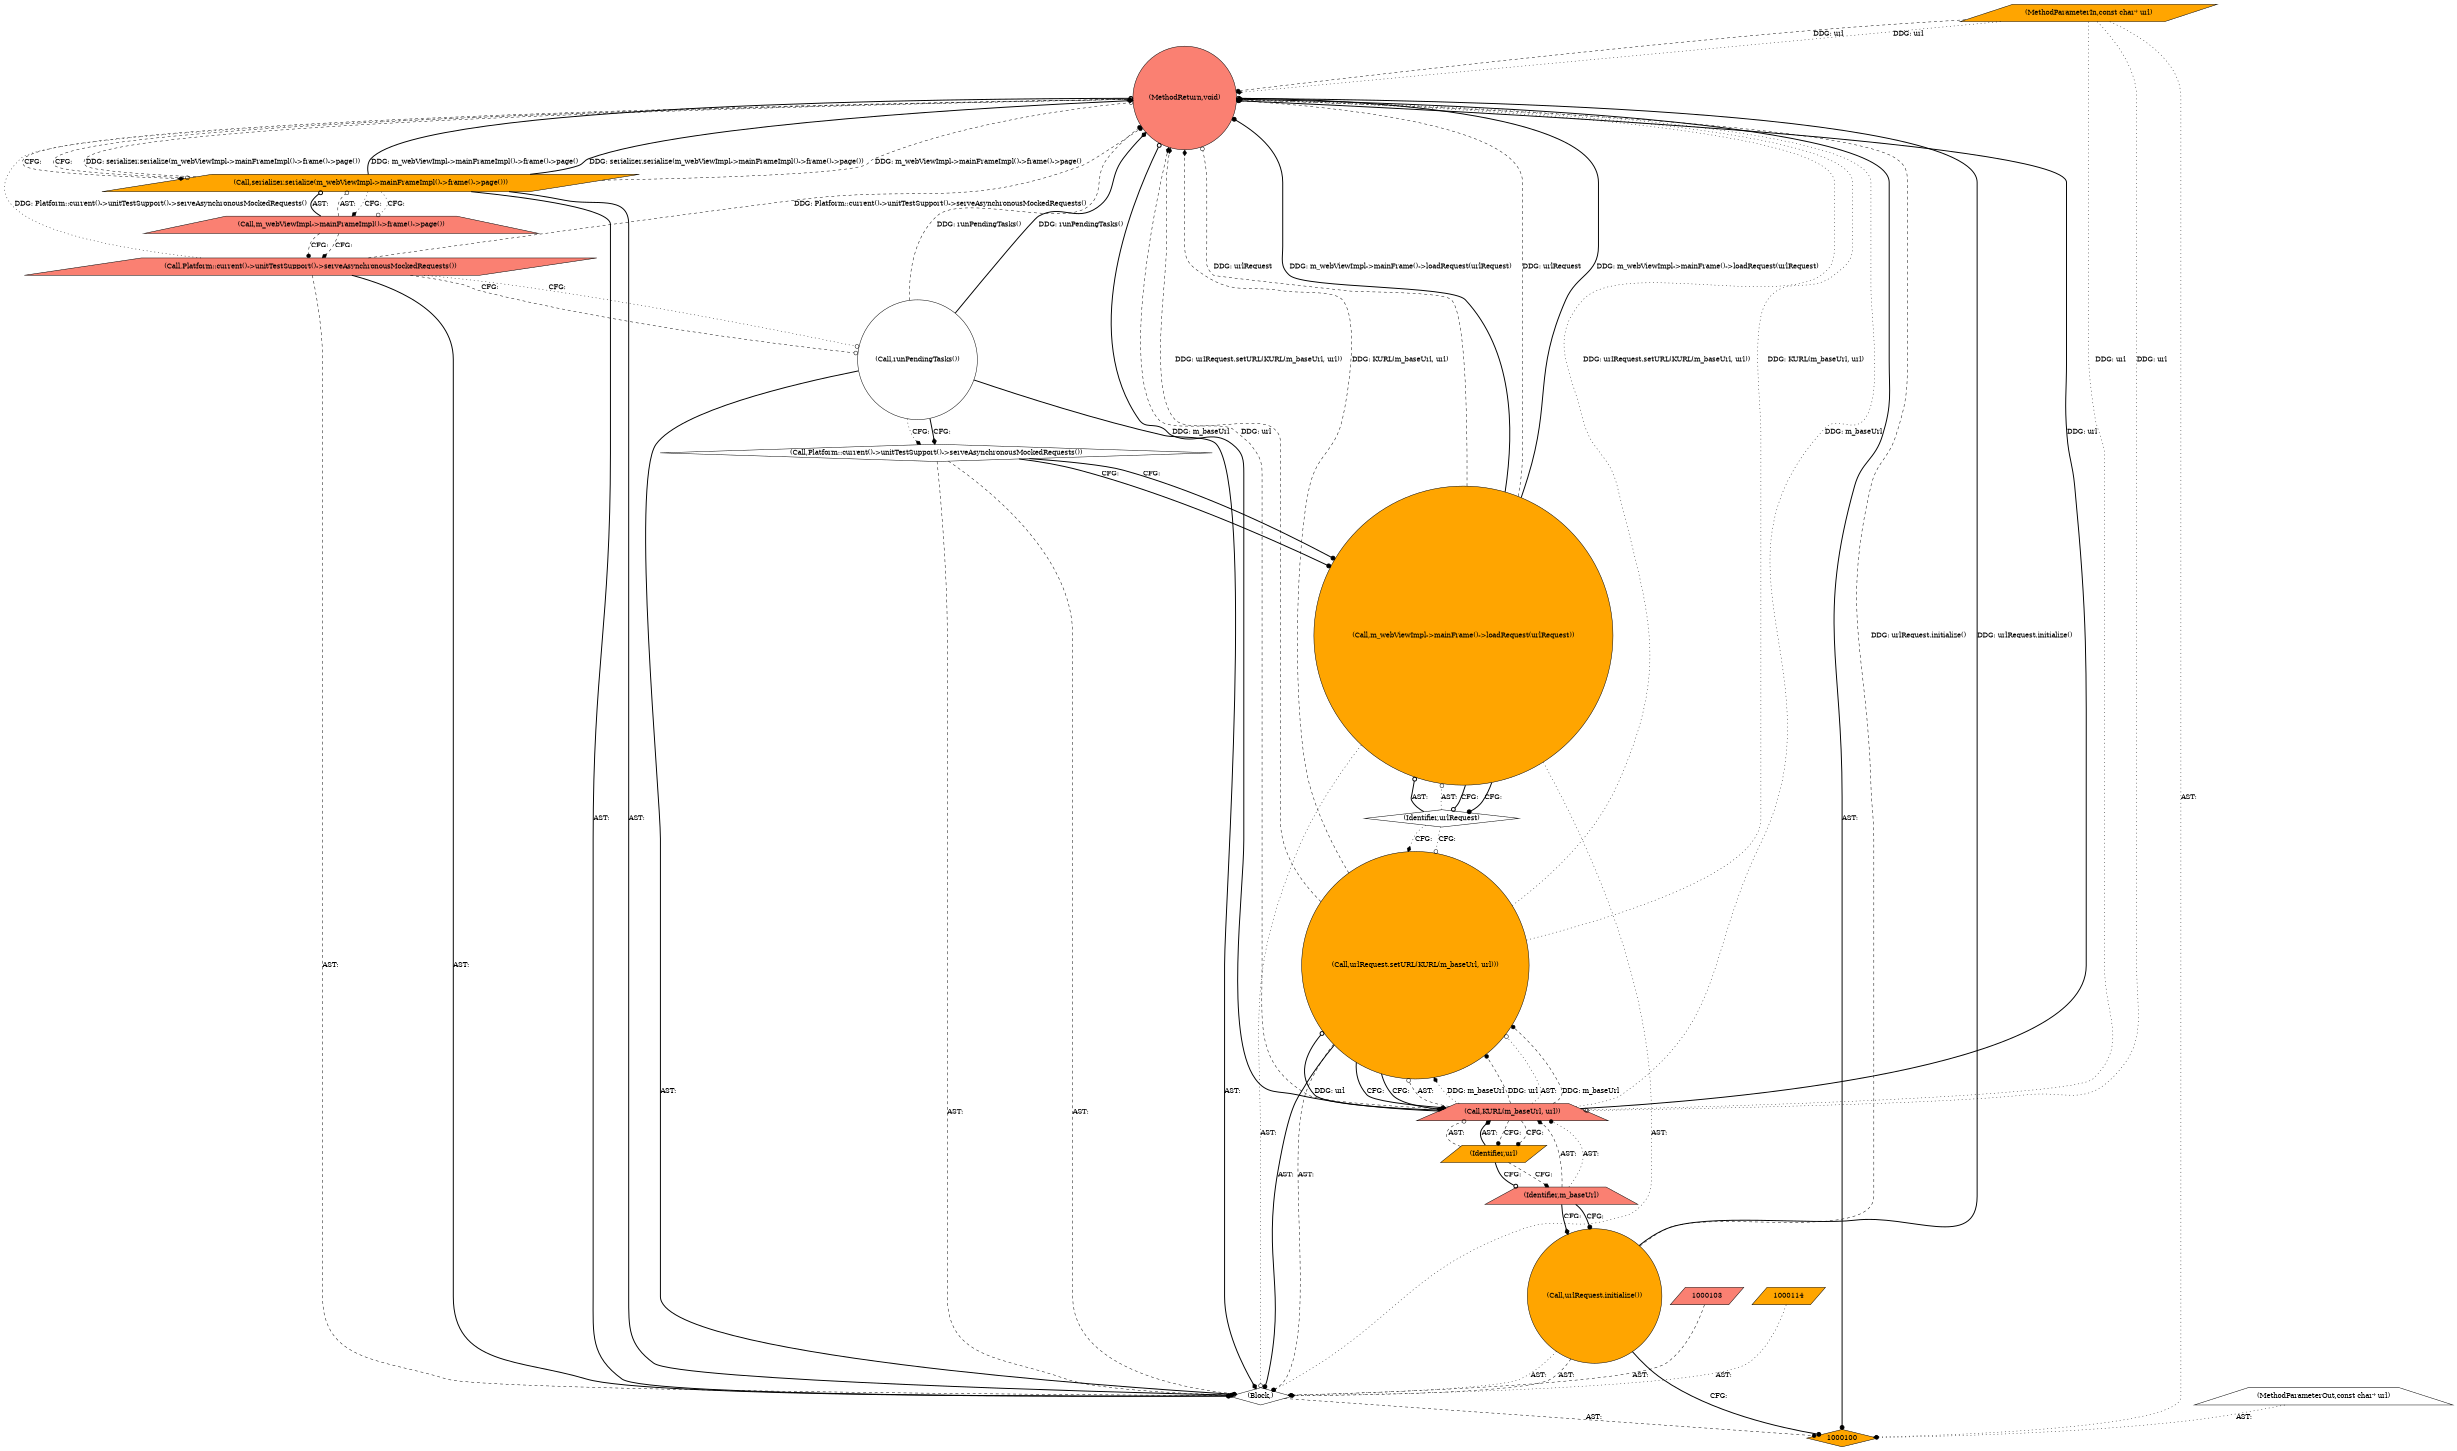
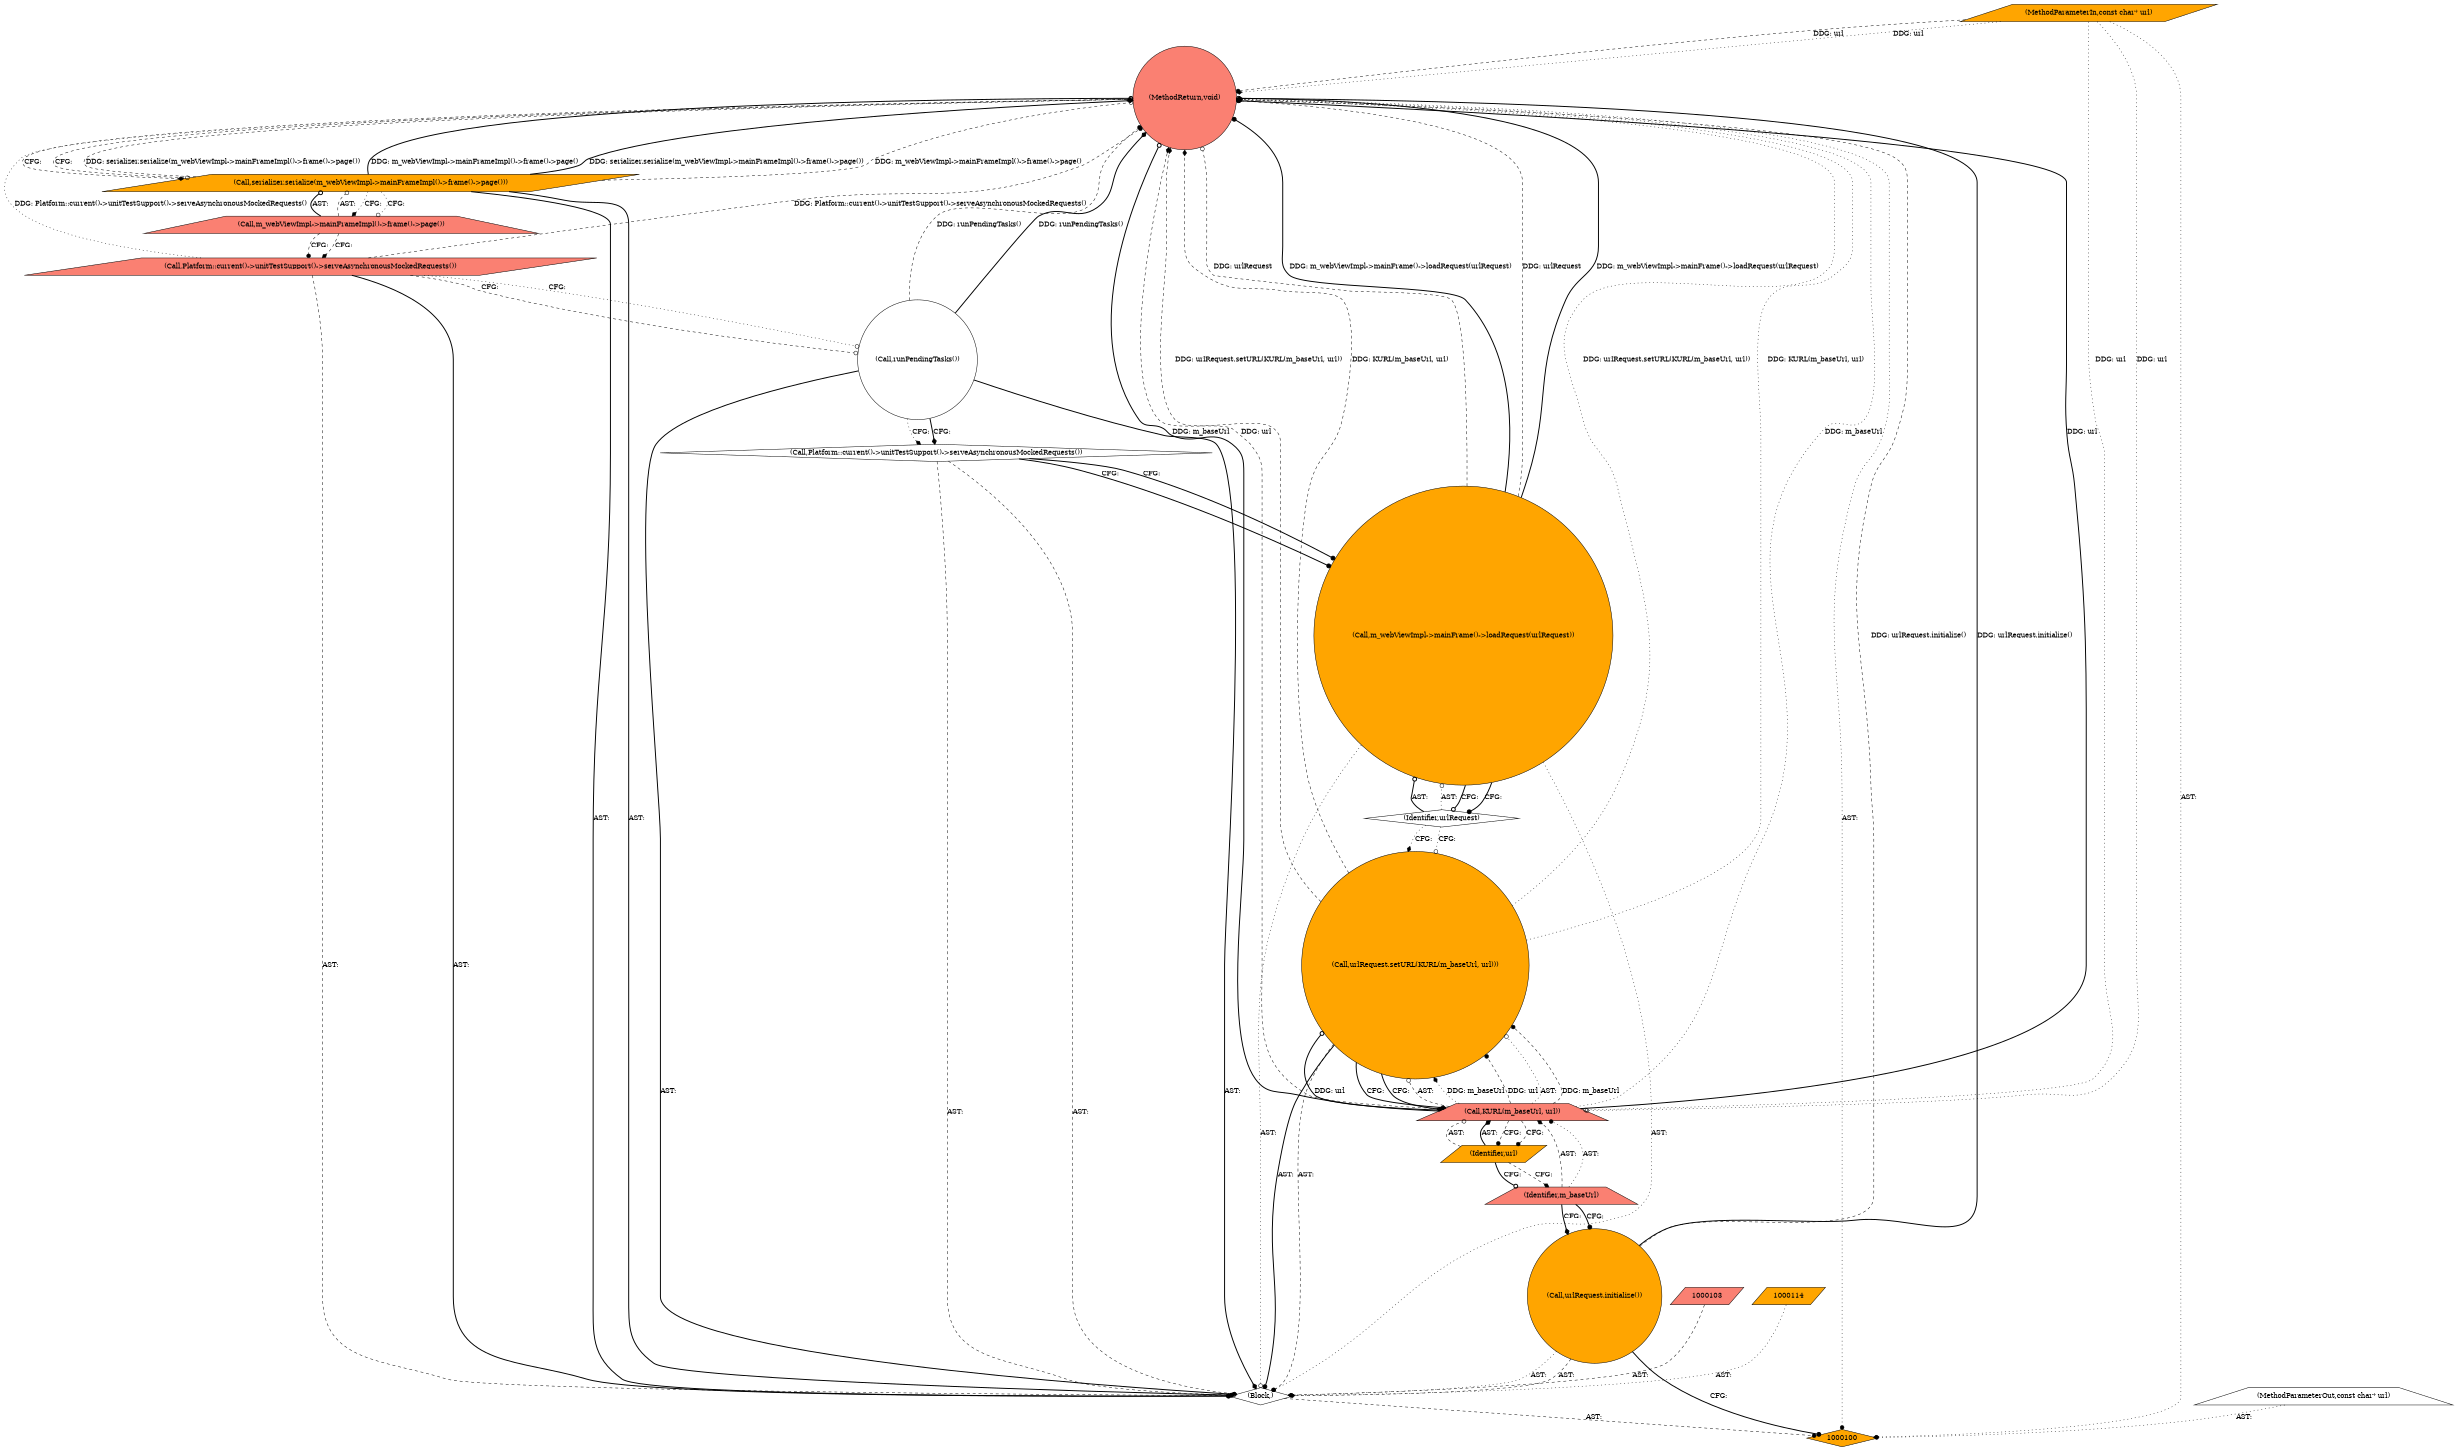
edge "(MethodReturn,void)" -> "1000100": style bold -> dotted
